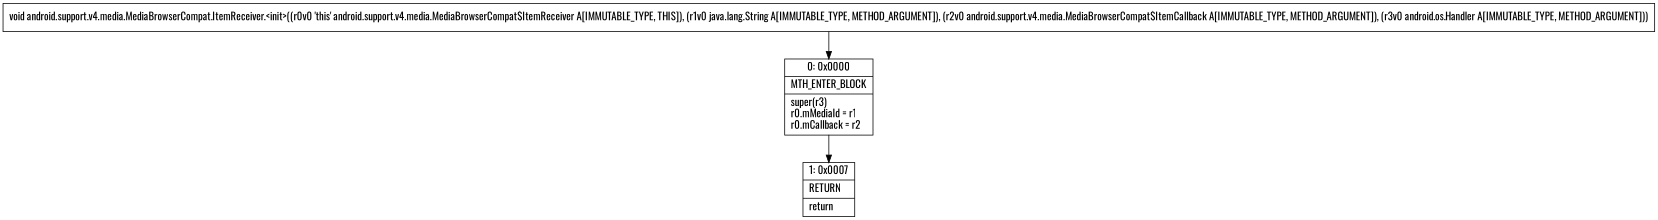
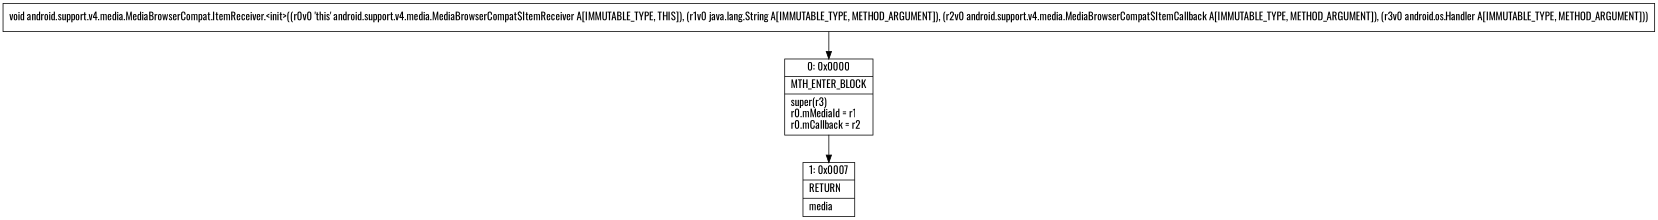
node "1: 0x0007": text "return" -> "media"
